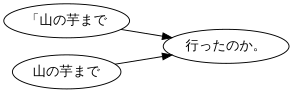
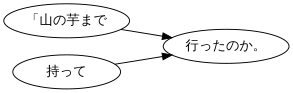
node "山の芋まで": label "山の芋まで" -> "持って"
